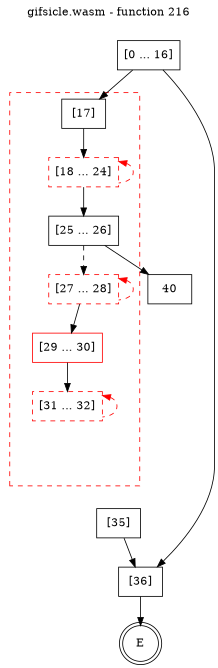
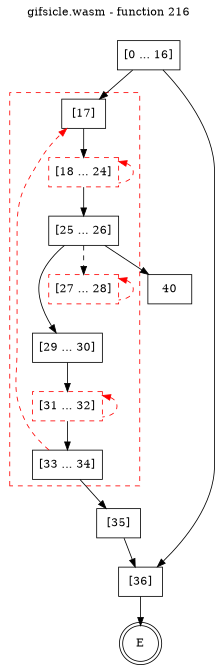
edge "[27 ... 28]" -> "[29 ... 30]": now "[25 ... 26]" -> "[29 ... 30]"
node "[29 ... 30]": color red -> black
node "[33 ... 34]": added
